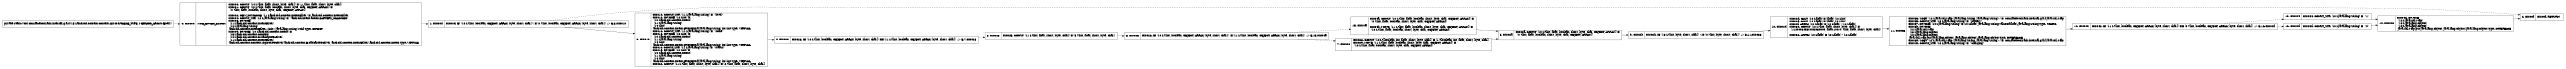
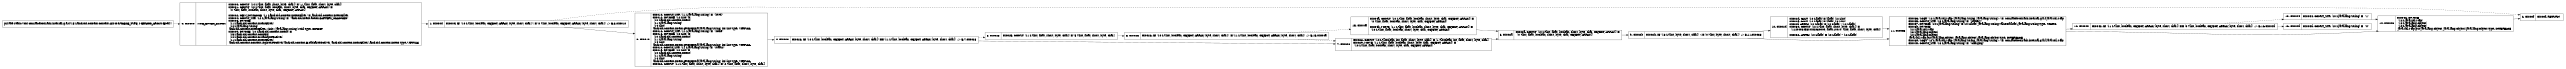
edge "16: 0x004d" -> "14: 0x0046": now "11: 0x0033" -> "14: 0x0046"
edge "9: 0x002b" -> "11: 0x0033": added
edge "4: 0x0023" -> "7: 0x0028": added
